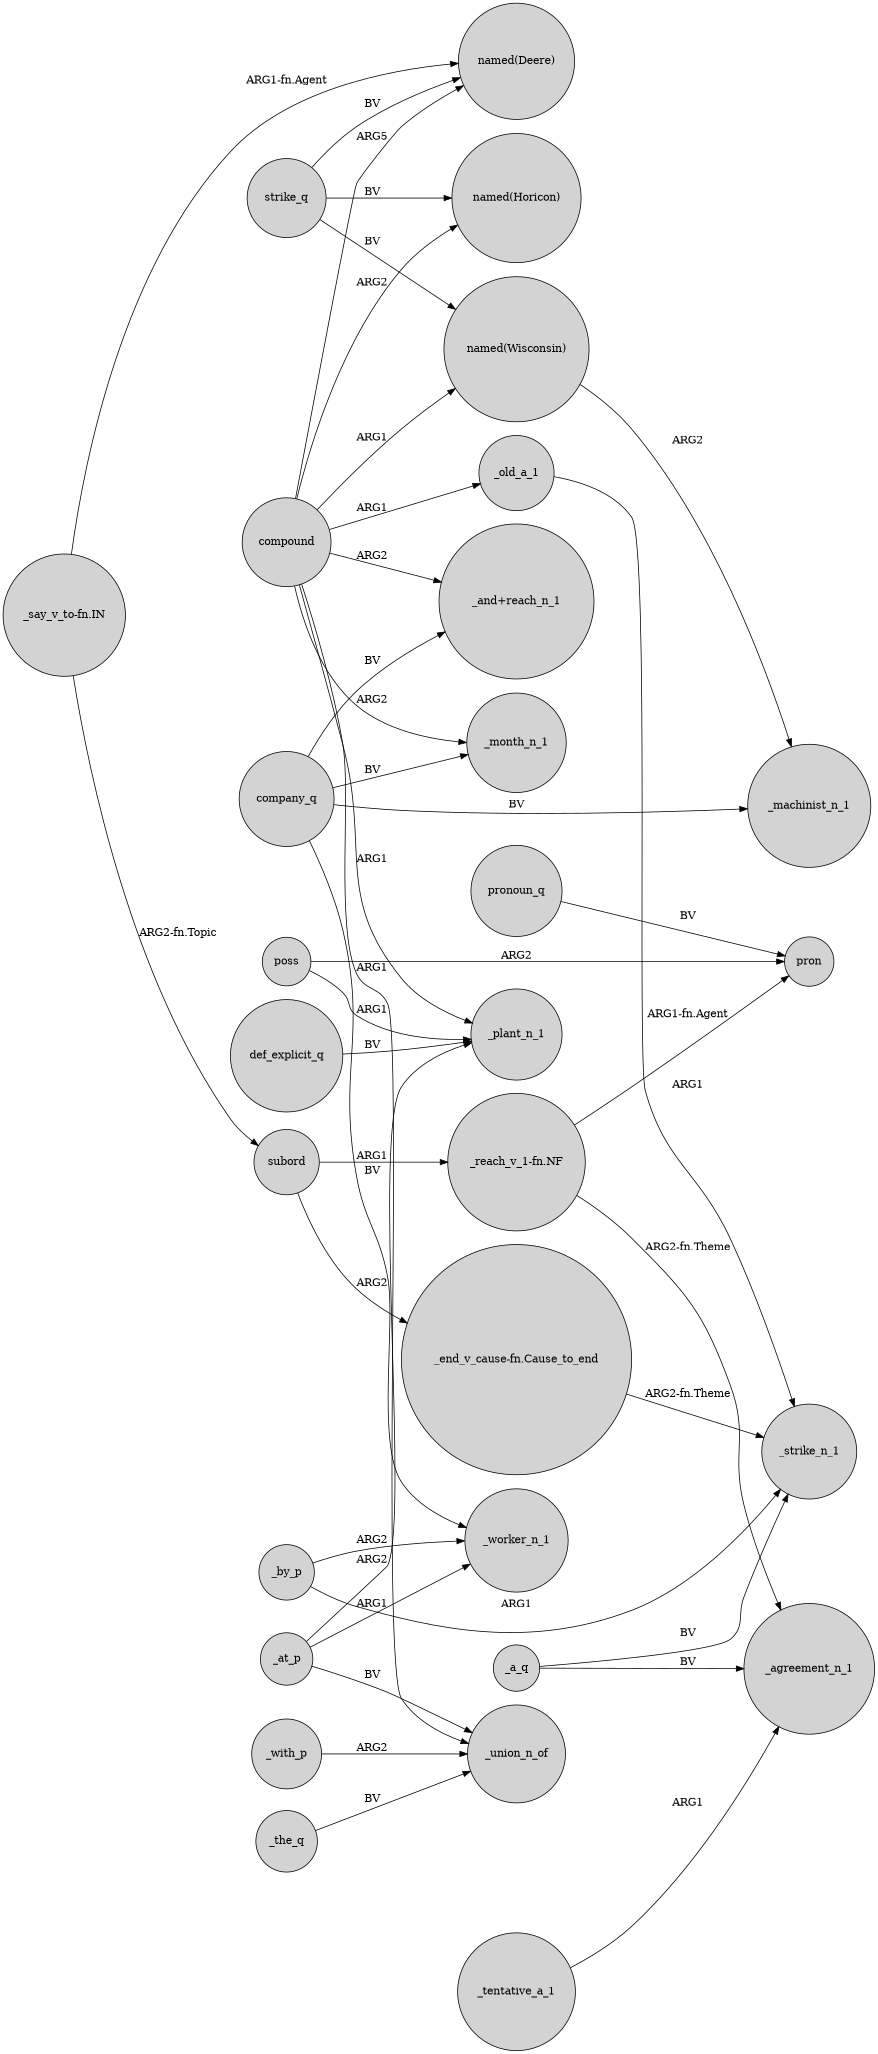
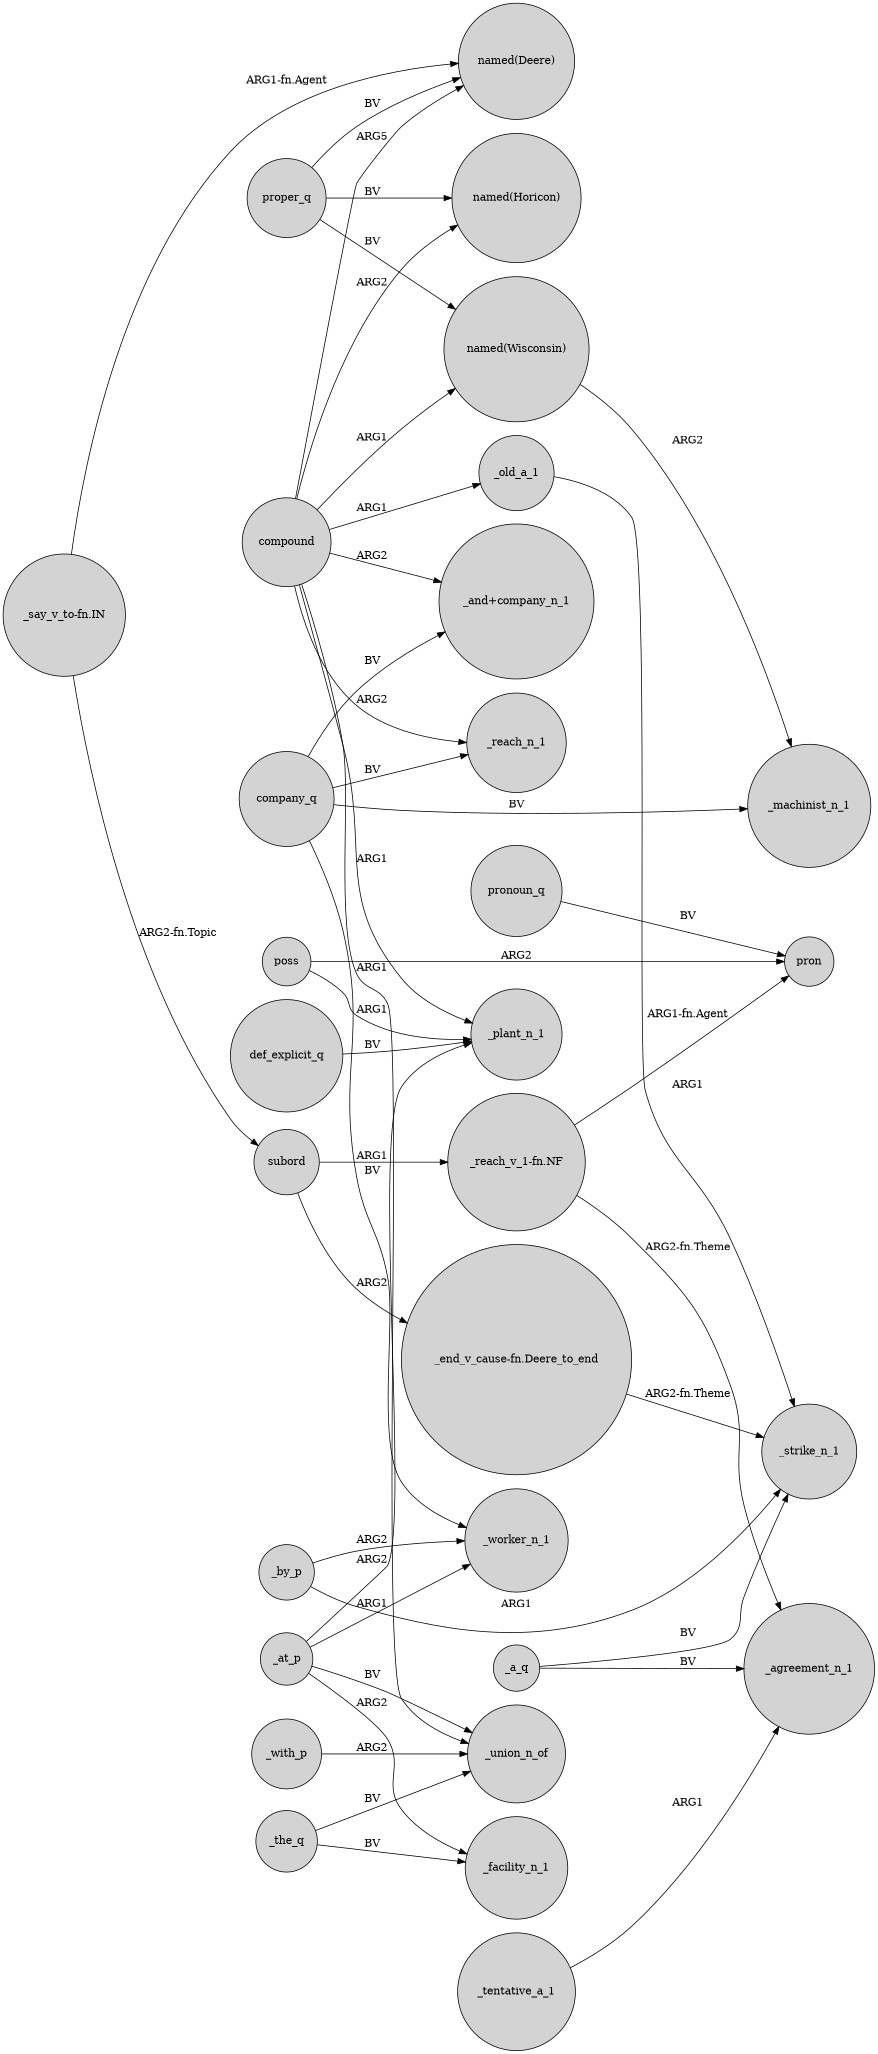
node "strike_q": label "strike_q" -> "proper_q"
node "_and+reach_n_1": label "_and+reach_n_1" -> "_and+company_n_1"
node "_month_n_1": label "_month_n_1" -> "_reach_n_1"
node "_end_v_cause-fn.Cause_to_end": label "_end_v_cause-fn.Cause_to_end" -> "_end_v_cause-fn.Deere_to_end"
node "_facility_n_1": added
